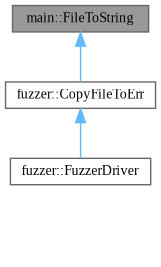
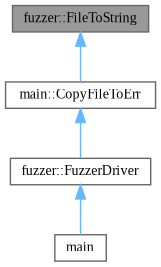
node "main::FileToString": label "main::FileToString" -> "fuzzer::FileToString"
node "fuzzer::CopyFileToErr": label "fuzzer::CopyFileToErr" -> "main::CopyFileToErr"
node "main": added
